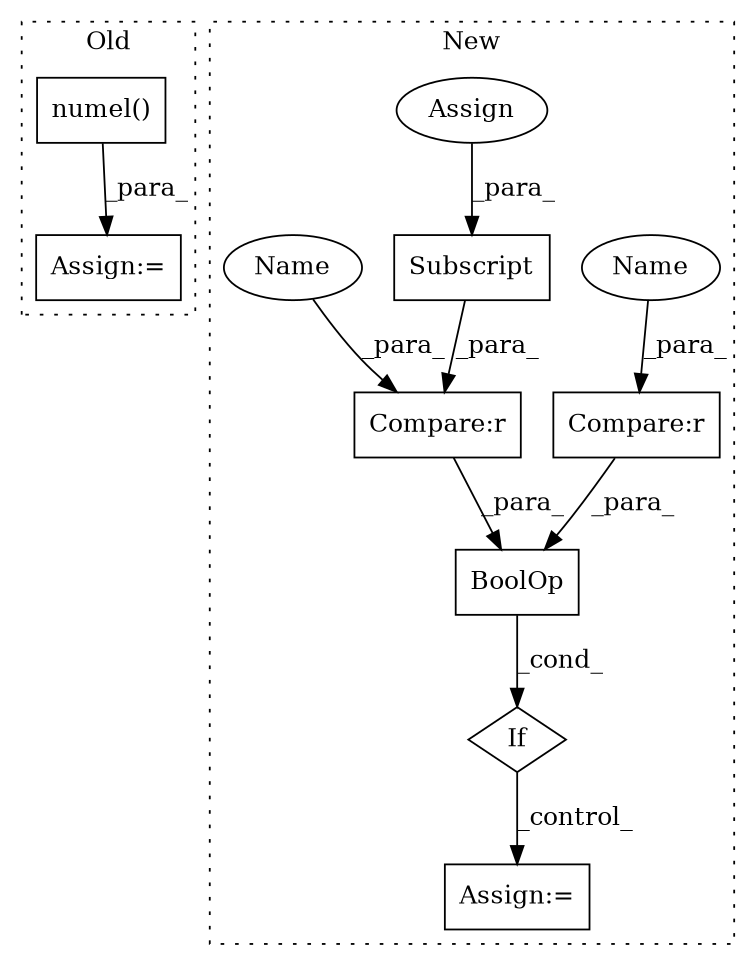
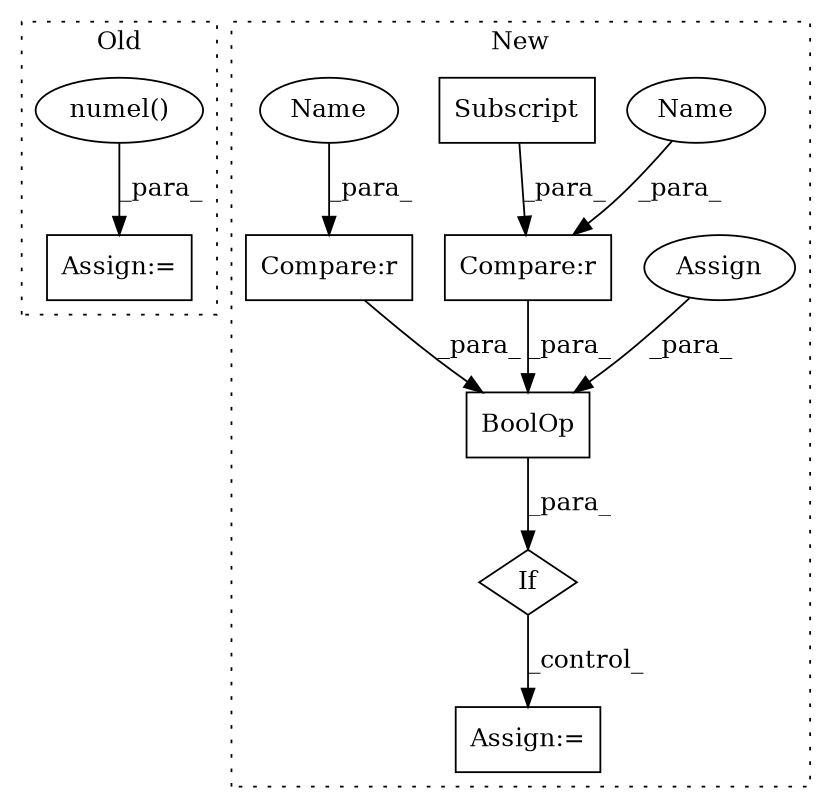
node "numel()": shape box -> ellipse
edge "Assign" -> "Subscript": now "Assign" -> "BoolOp"
edge "BoolOp" -> "If": label "_cond_" -> "_para_"
